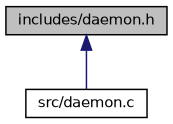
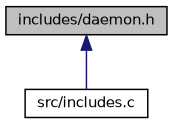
node "src/daemon.c": label "src/daemon.c" -> "src/includes.c"
